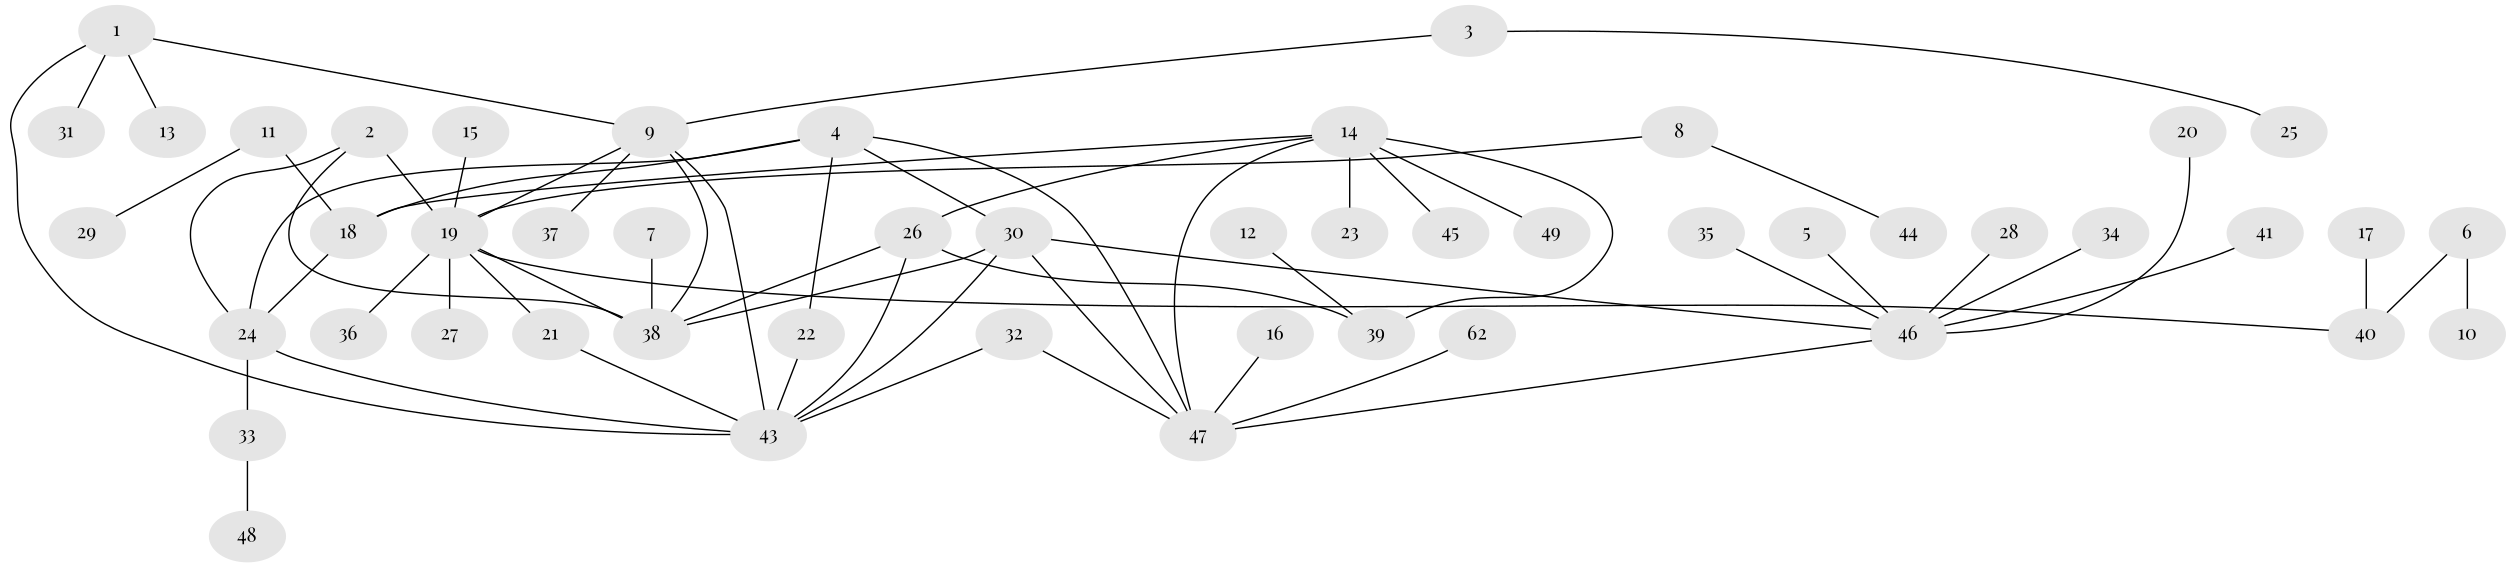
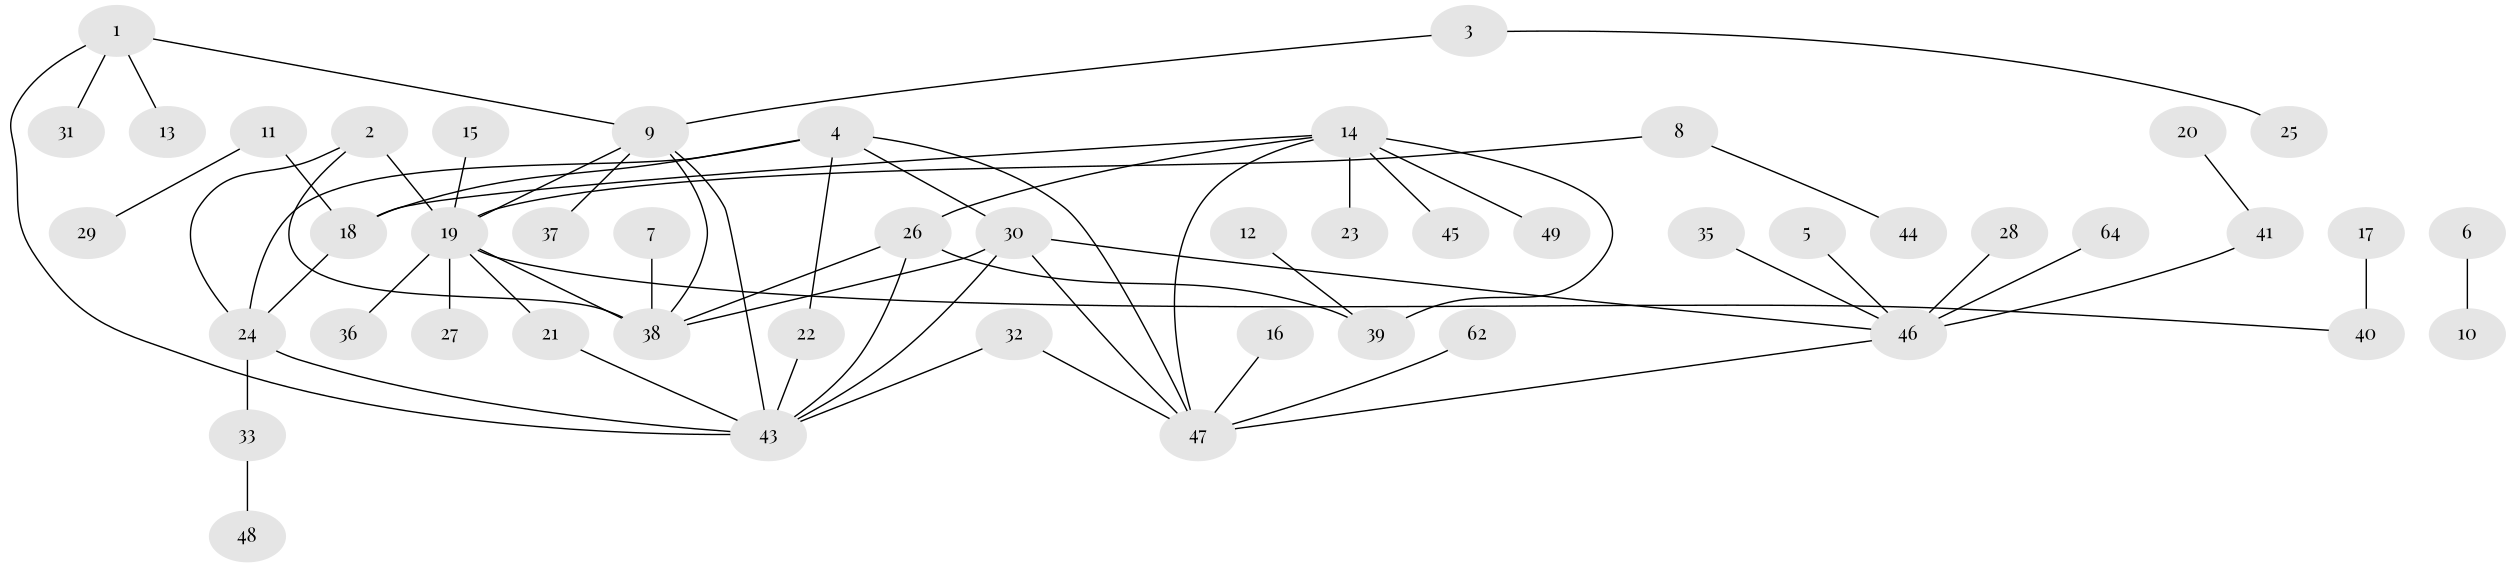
node "34": label "34" -> "64"
edge "6" -- "40": removed
edge "20" -- "46": now "20" -- "41"
